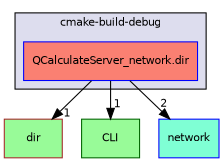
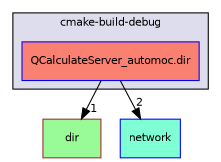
node "QCalculateServer_network.dir": label "QCalculateServer_network.dir" -> "QCalculateServer_automoc.dir"
node "CLI": removed
